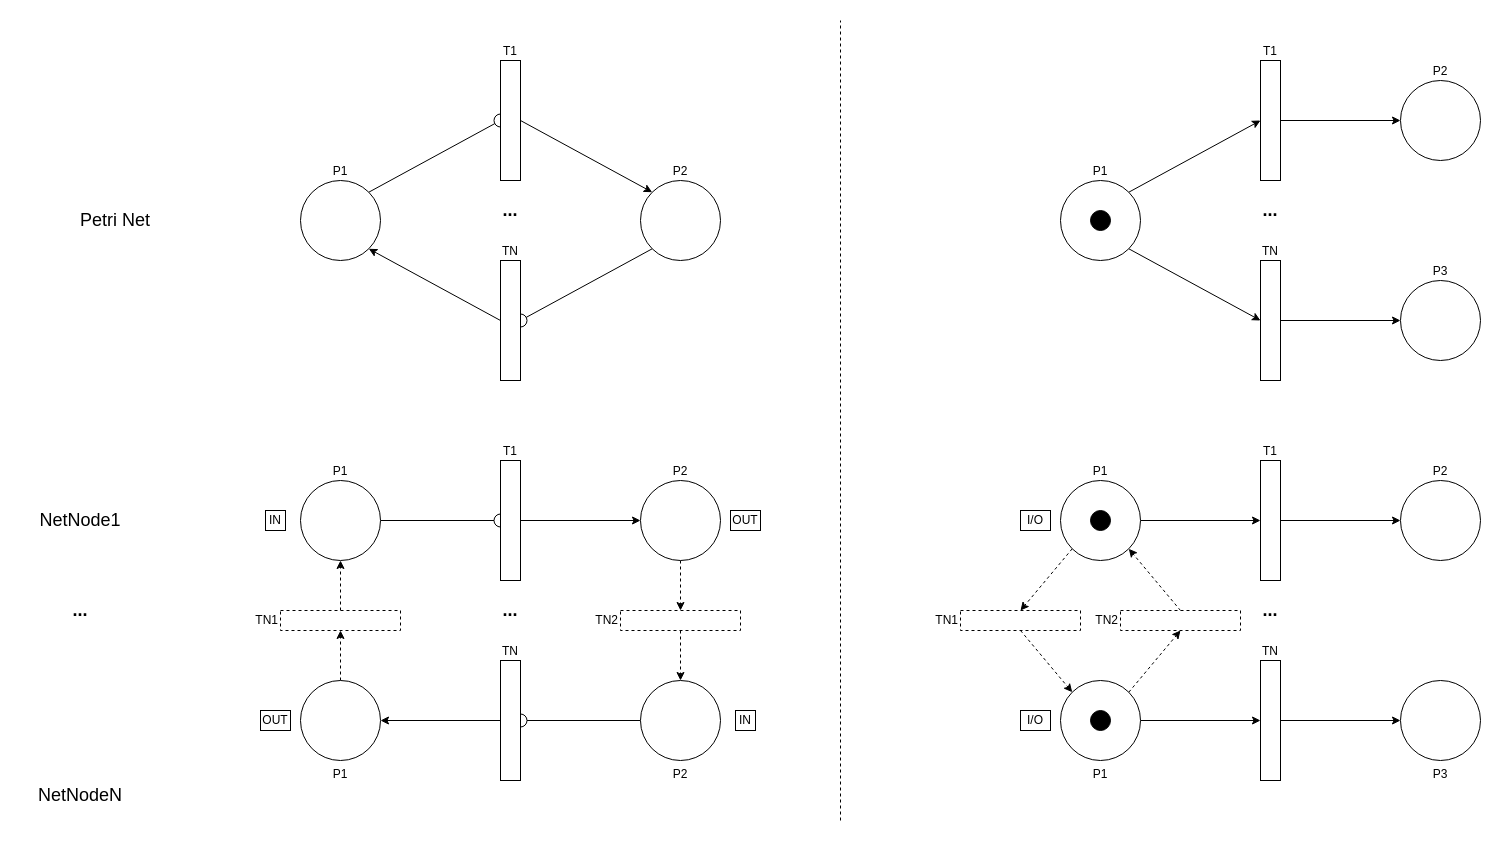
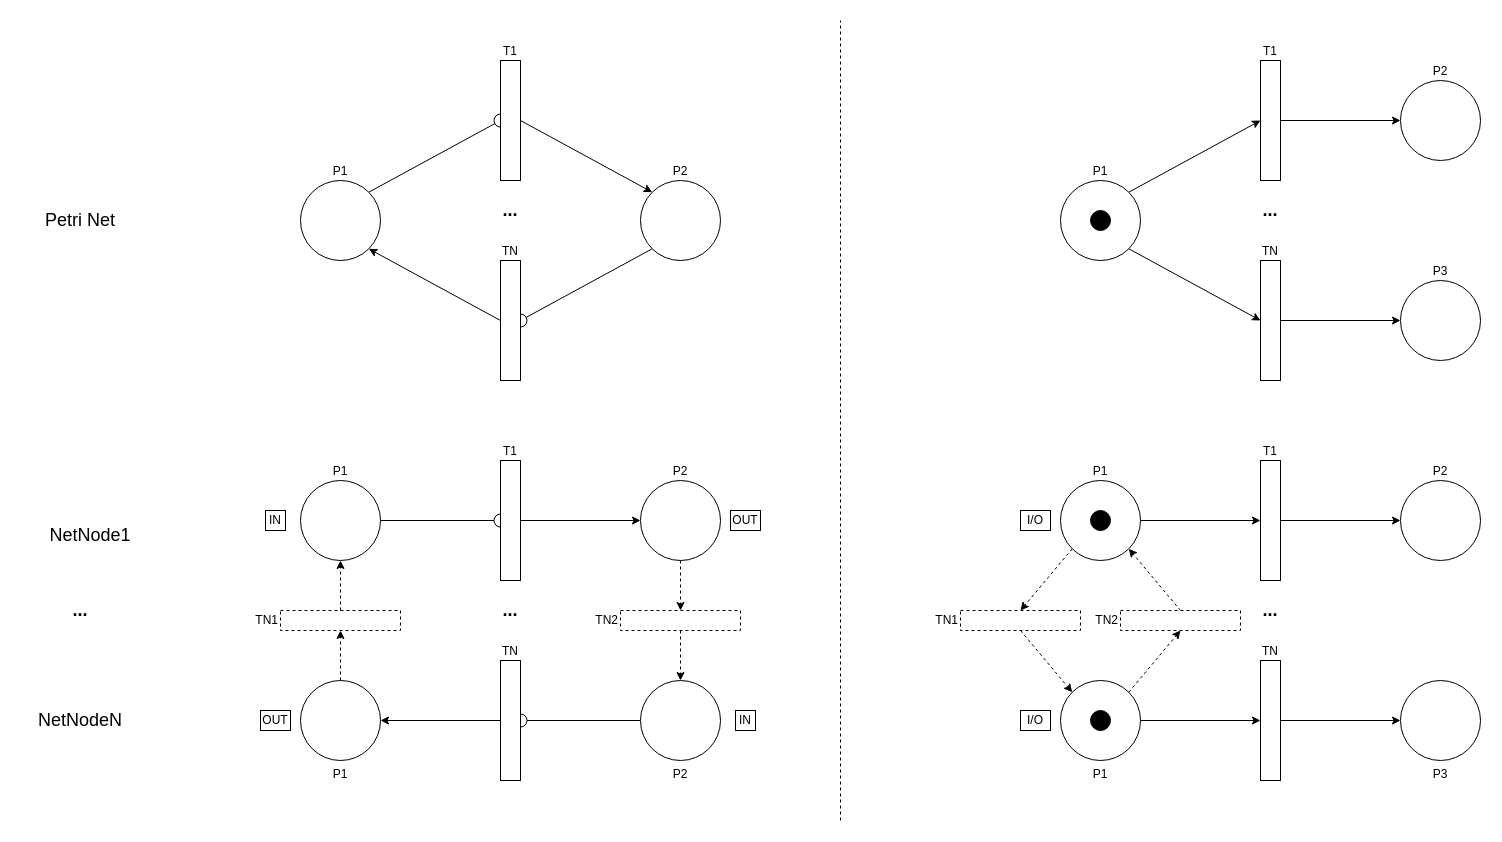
node "Petri Net": moved (116, 221) -> (81, 221)
node "NetNode1": moved (81, 521) -> (91, 536)
node "NetNodeN": moved (81, 796) -> (81, 721)
